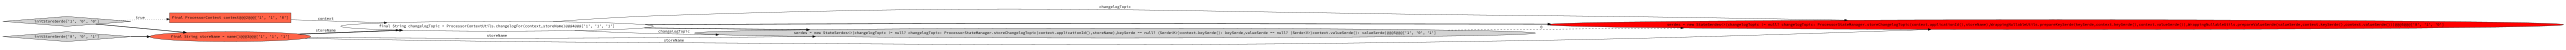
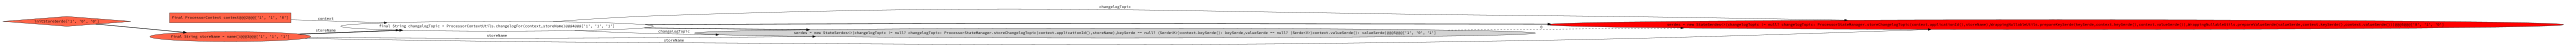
edge "initStoreSerde['1', '0', '0']" -> "final ProcessorContext context@@@2@@@['1', '1', '0']": removed, label "true"
node "initStoreSerde['1', '0', '0']": fillcolor lightgray -> tomato
node "initStoreSerde['0', '0', '1']": removed
